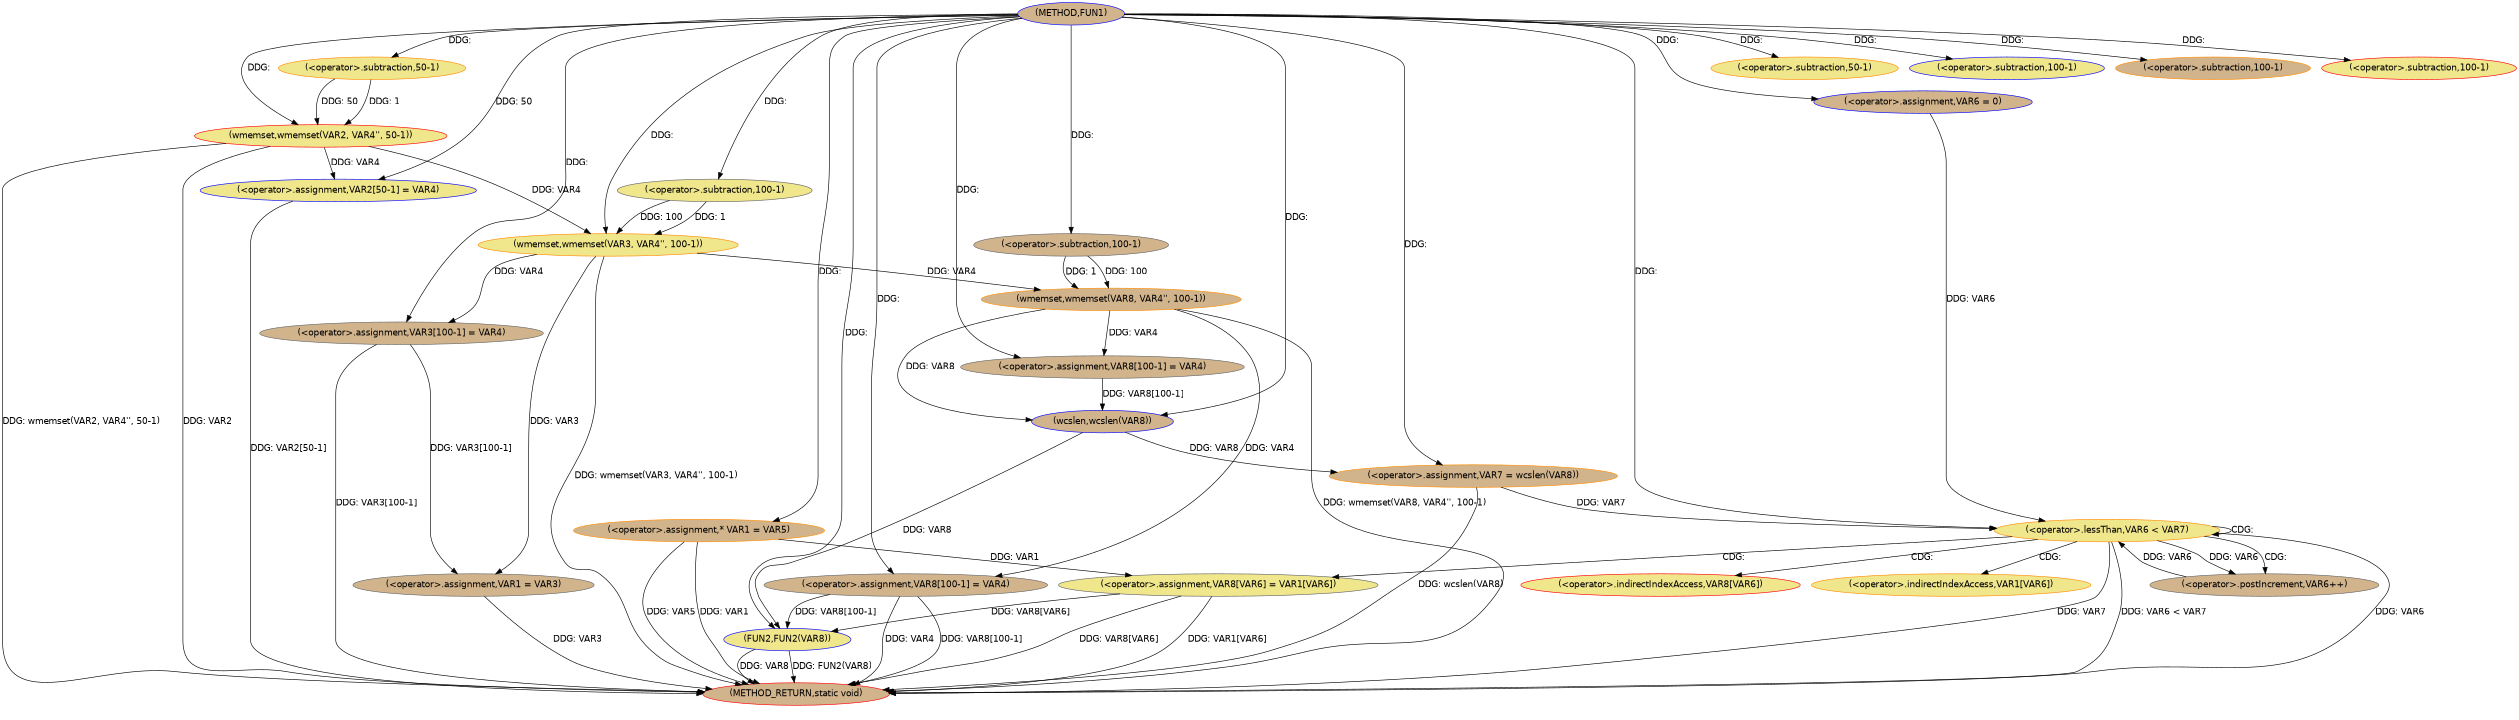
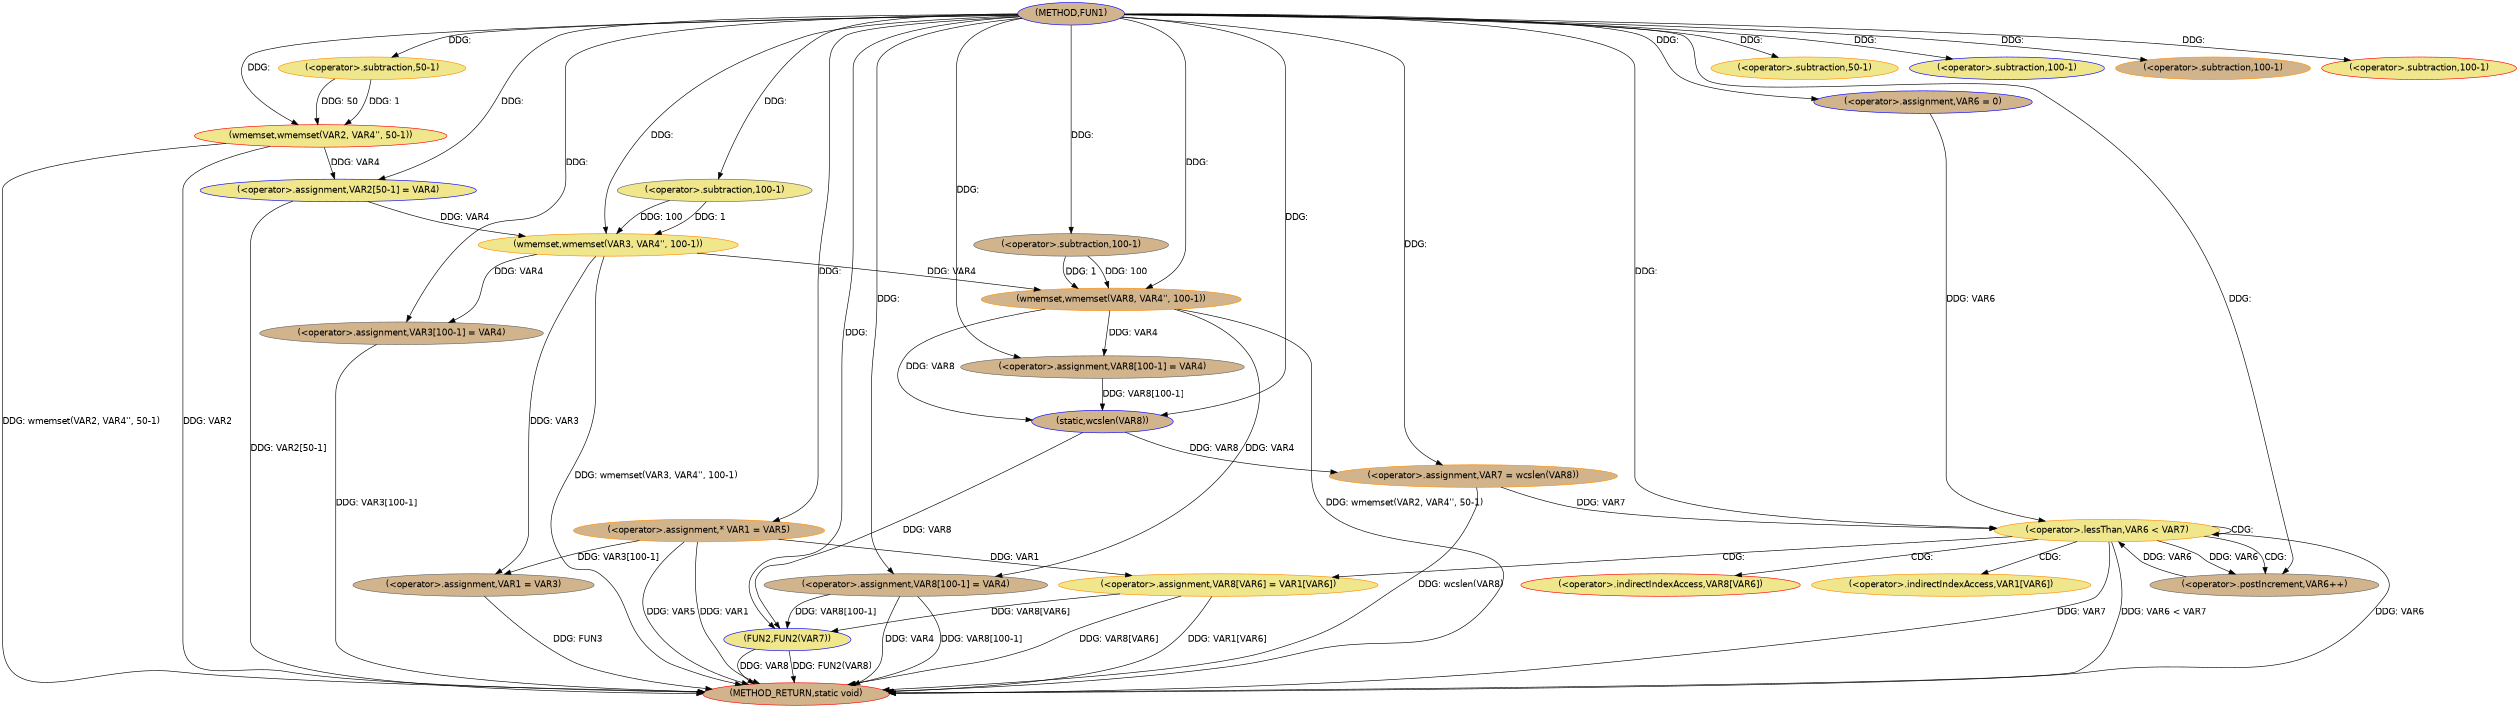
edge "(METHOD,FUN1)" -> "(<operator>.postIncrement,VAR6++)": added, label "DDG:"
edge "(METHOD,FUN1)" -> "(<operator>.assignment,VAR2[50-1] = VAR4)": label "DDG: 50" -> "DDG: "
edge "(METHOD,FUN1)" -> "(wmemset,wmemset(VAR8, VAR4'', 100-1))": added, label "DDG:"
edge "(wmemset,wmemset(VAR2, VAR4'', 50-1))" -> "(wmemset,wmemset(VAR3, VAR4'', 100-1))": now "(<operator>.assignment,VAR2[50-1] = VAR4)" -> "(wmemset,wmemset(VAR3, VAR4'', 100-1))"
node "(wcslen,wcslen(VAR8))": label "(wcslen,wcslen(VAR8))" -> "(static,wcslen(VAR8))"
edge "(<operator>.assignment,VAR3[100-1] = VAR4)" -> "(<operator>.assignment,VAR1 = VAR3)": now "(<operator>.assignment,* VAR1 = VAR5)" -> "(<operator>.assignment,VAR1 = VAR3)"
edge "(wmemset,wmemset(VAR8, VAR4'', 100-1))" -> "(METHOD_RETURN,static void)": label "DDG: wmemset(VAR8, VAR4'', 100-1)" -> "DDG: wmemset(VAR2, VAR4'', 50-1)"
node "(<operator>.assignment,VAR8[VAR6] = VAR1[VAR6])": color gray40 -> darkorange
edge "(<operator>.assignment,VAR1 = VAR3)" -> "(METHOD_RETURN,static void)": label "DDG: VAR3" -> "DDG: FUN3"
node "(FUN2,FUN2(VAR8))": label "(FUN2,FUN2(VAR8))" -> "(FUN2,FUN2(VAR7))"
